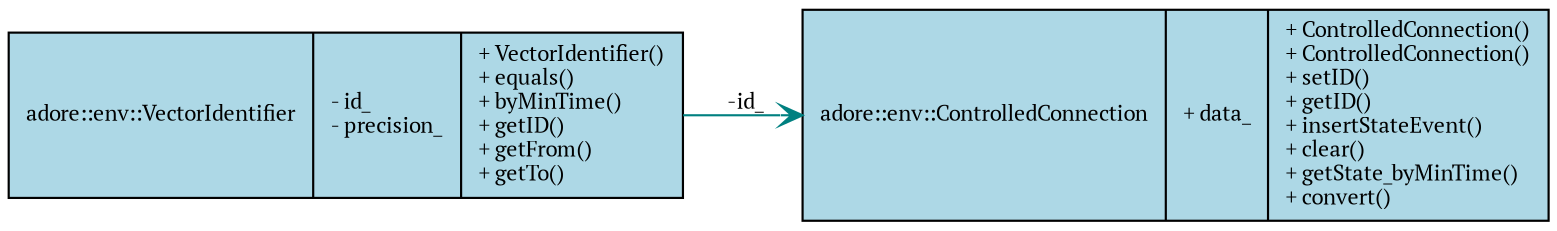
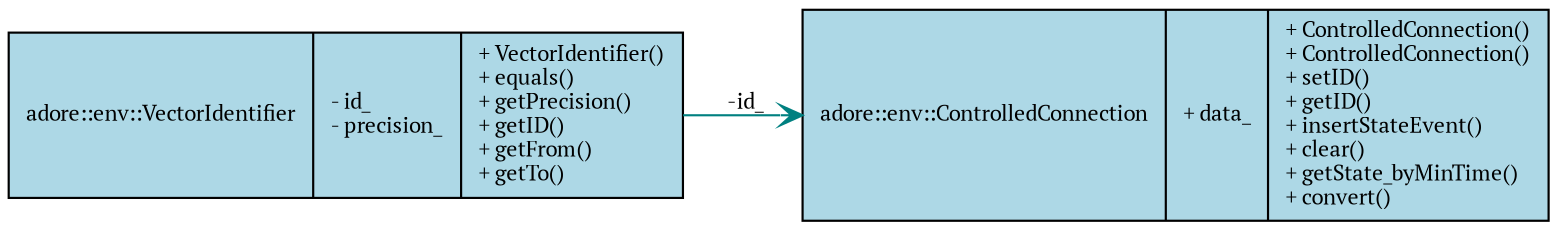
node "adore::env::VectorIdentifier": text "+ byMinTime()" -> "+ getPrecision()"
